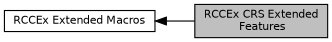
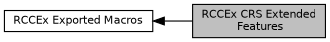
node "RCCEx Extended Macros": label "RCCEx Extended Macros" -> "RCCEx Exported Macros"
